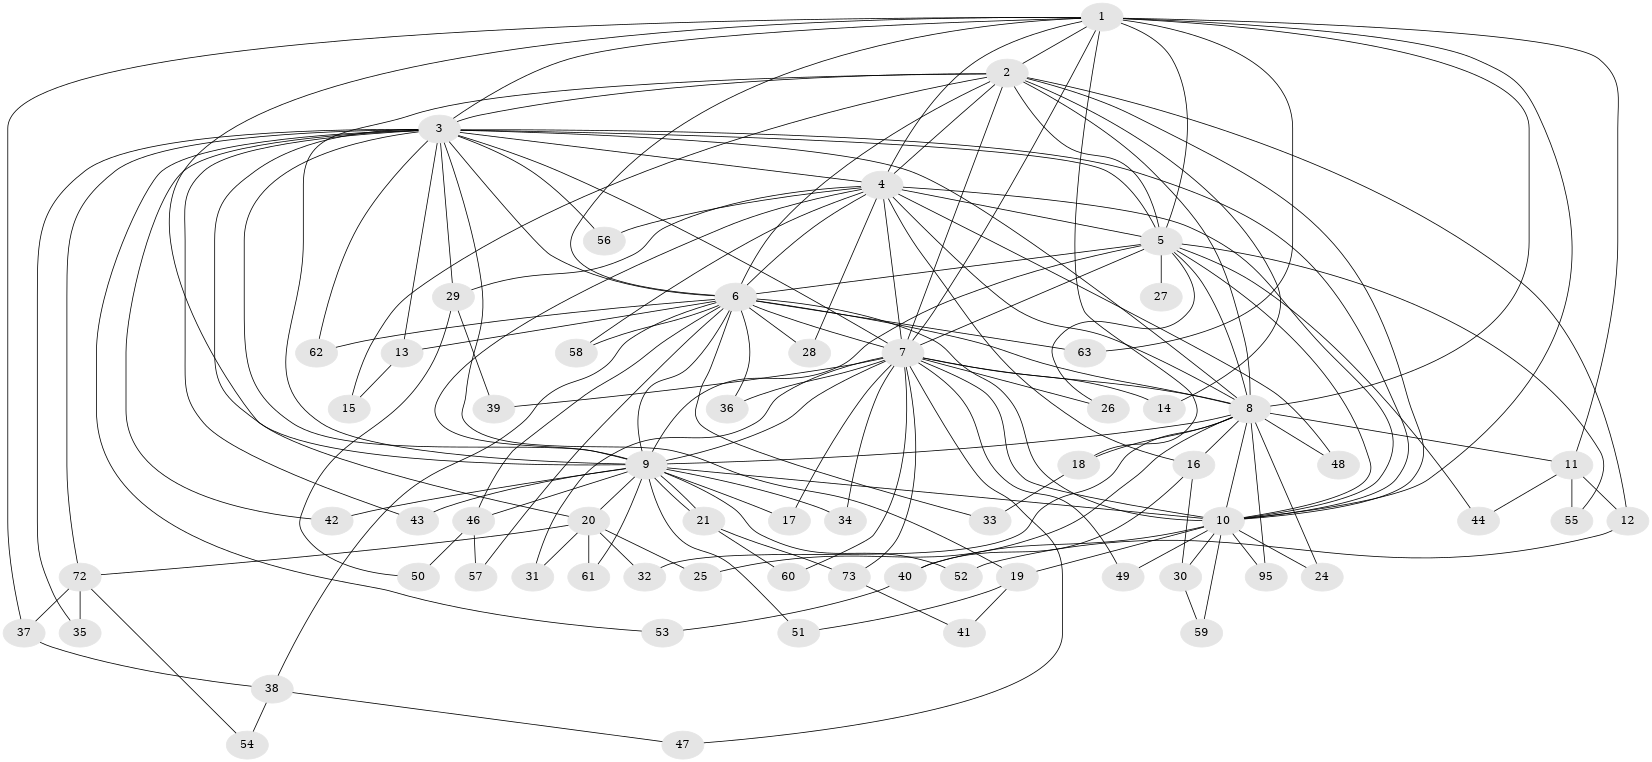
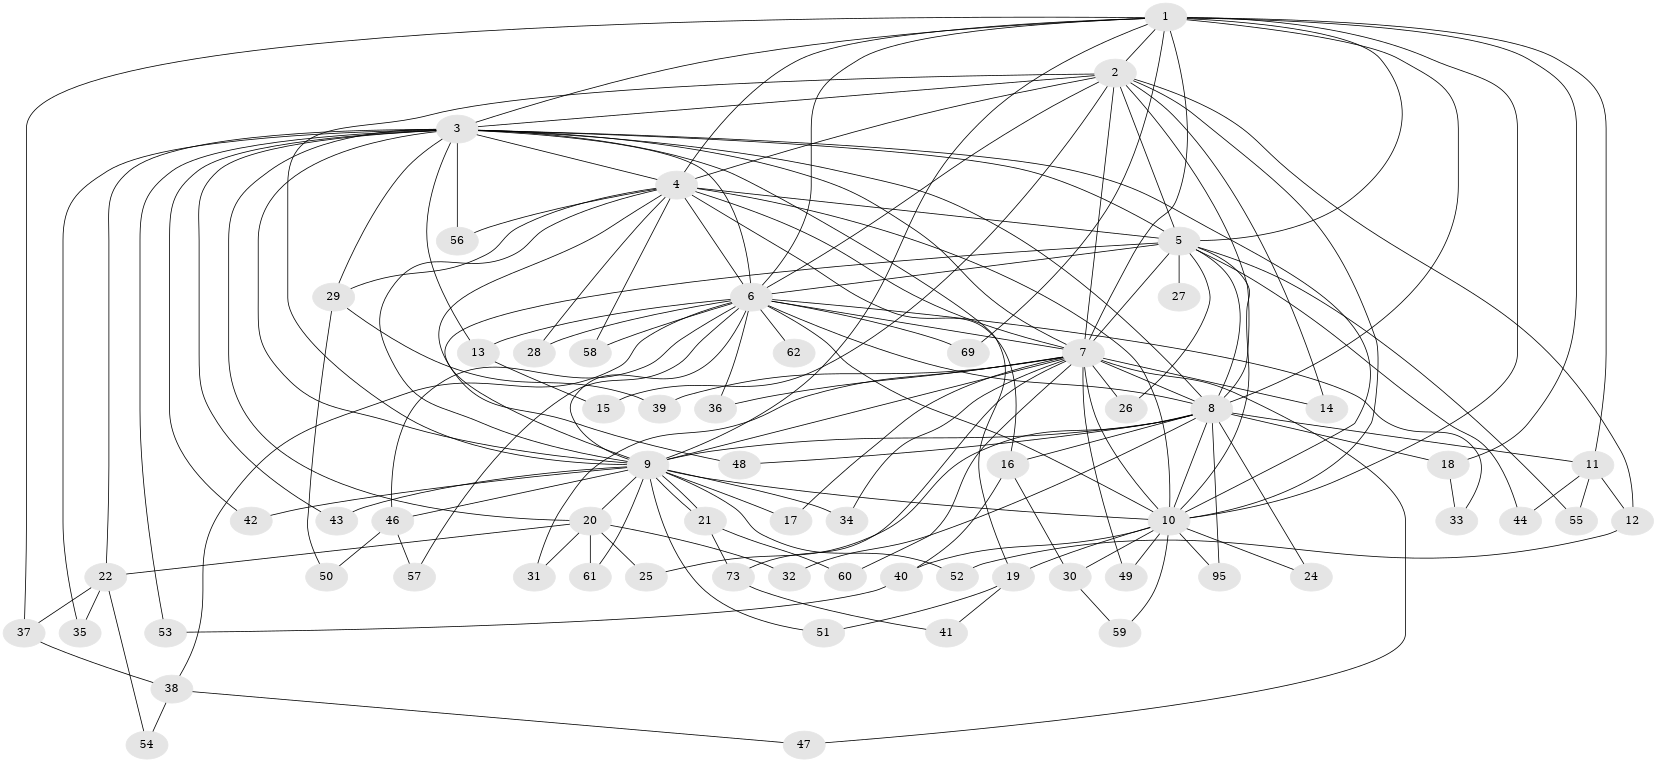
edge "3" -- "62": removed
edge "4" -- "8": removed
node "63": label "63" -> "69"
node "72": label "72" -> "22"
